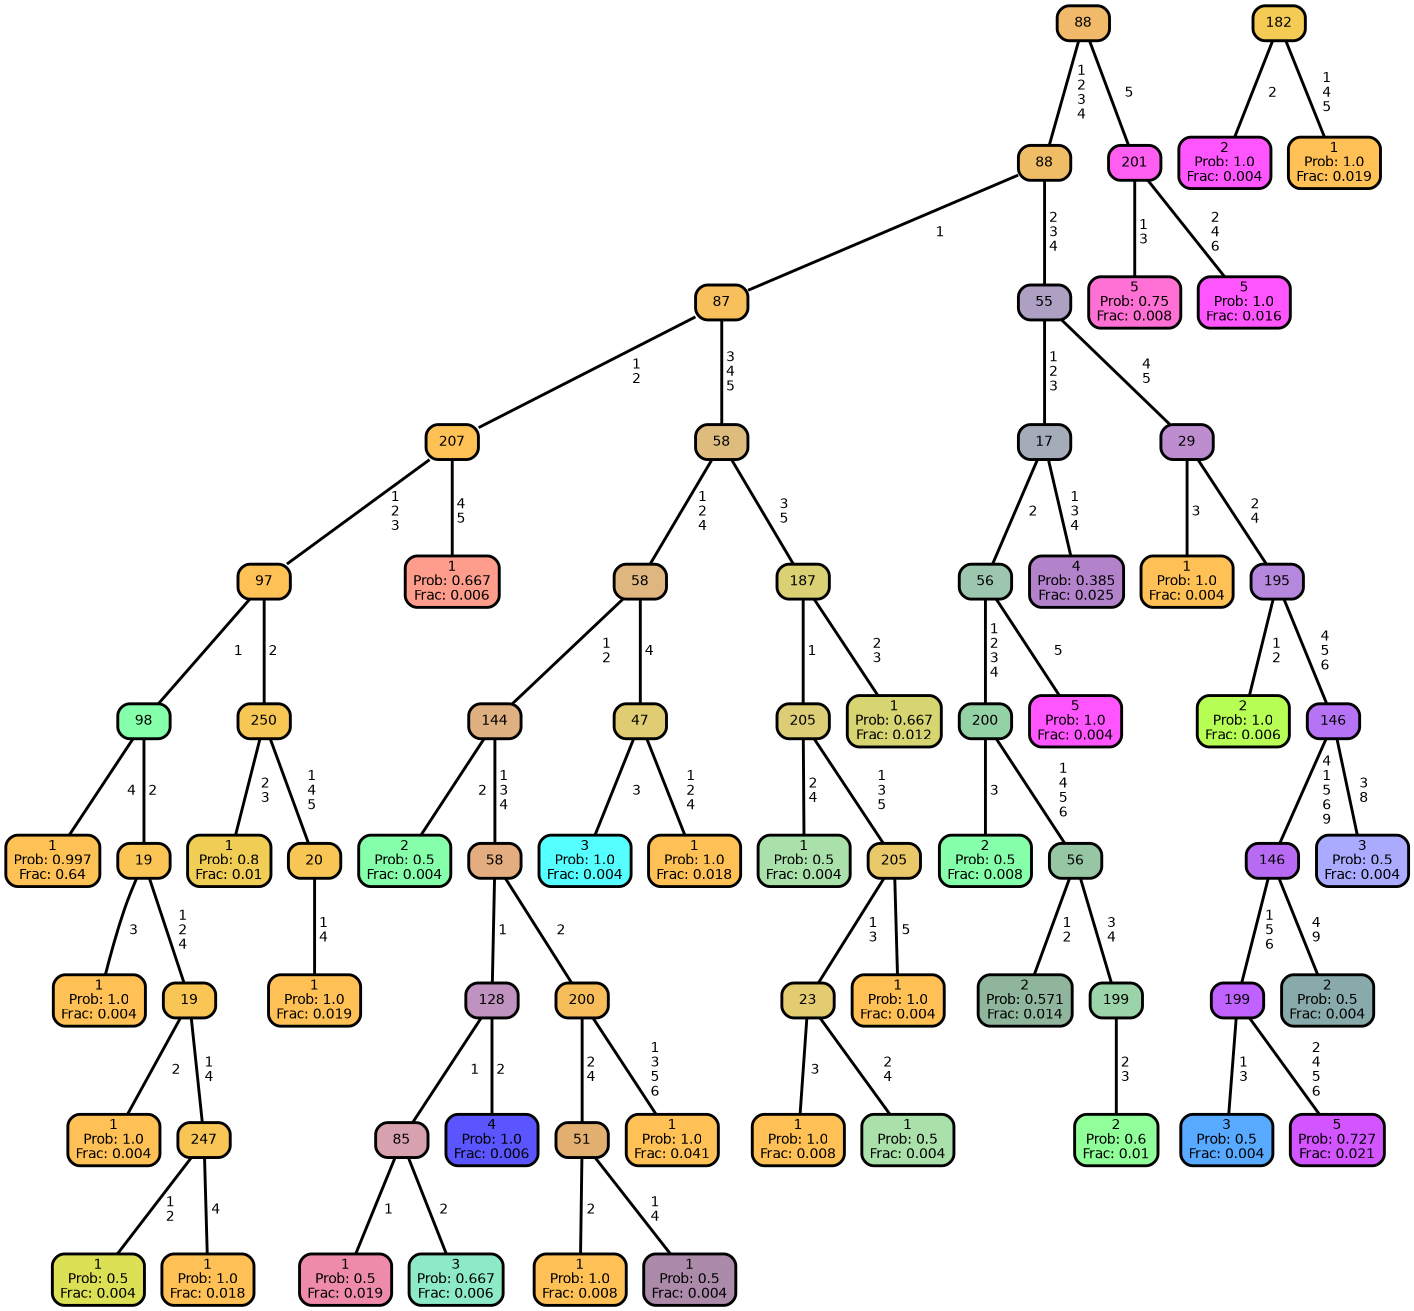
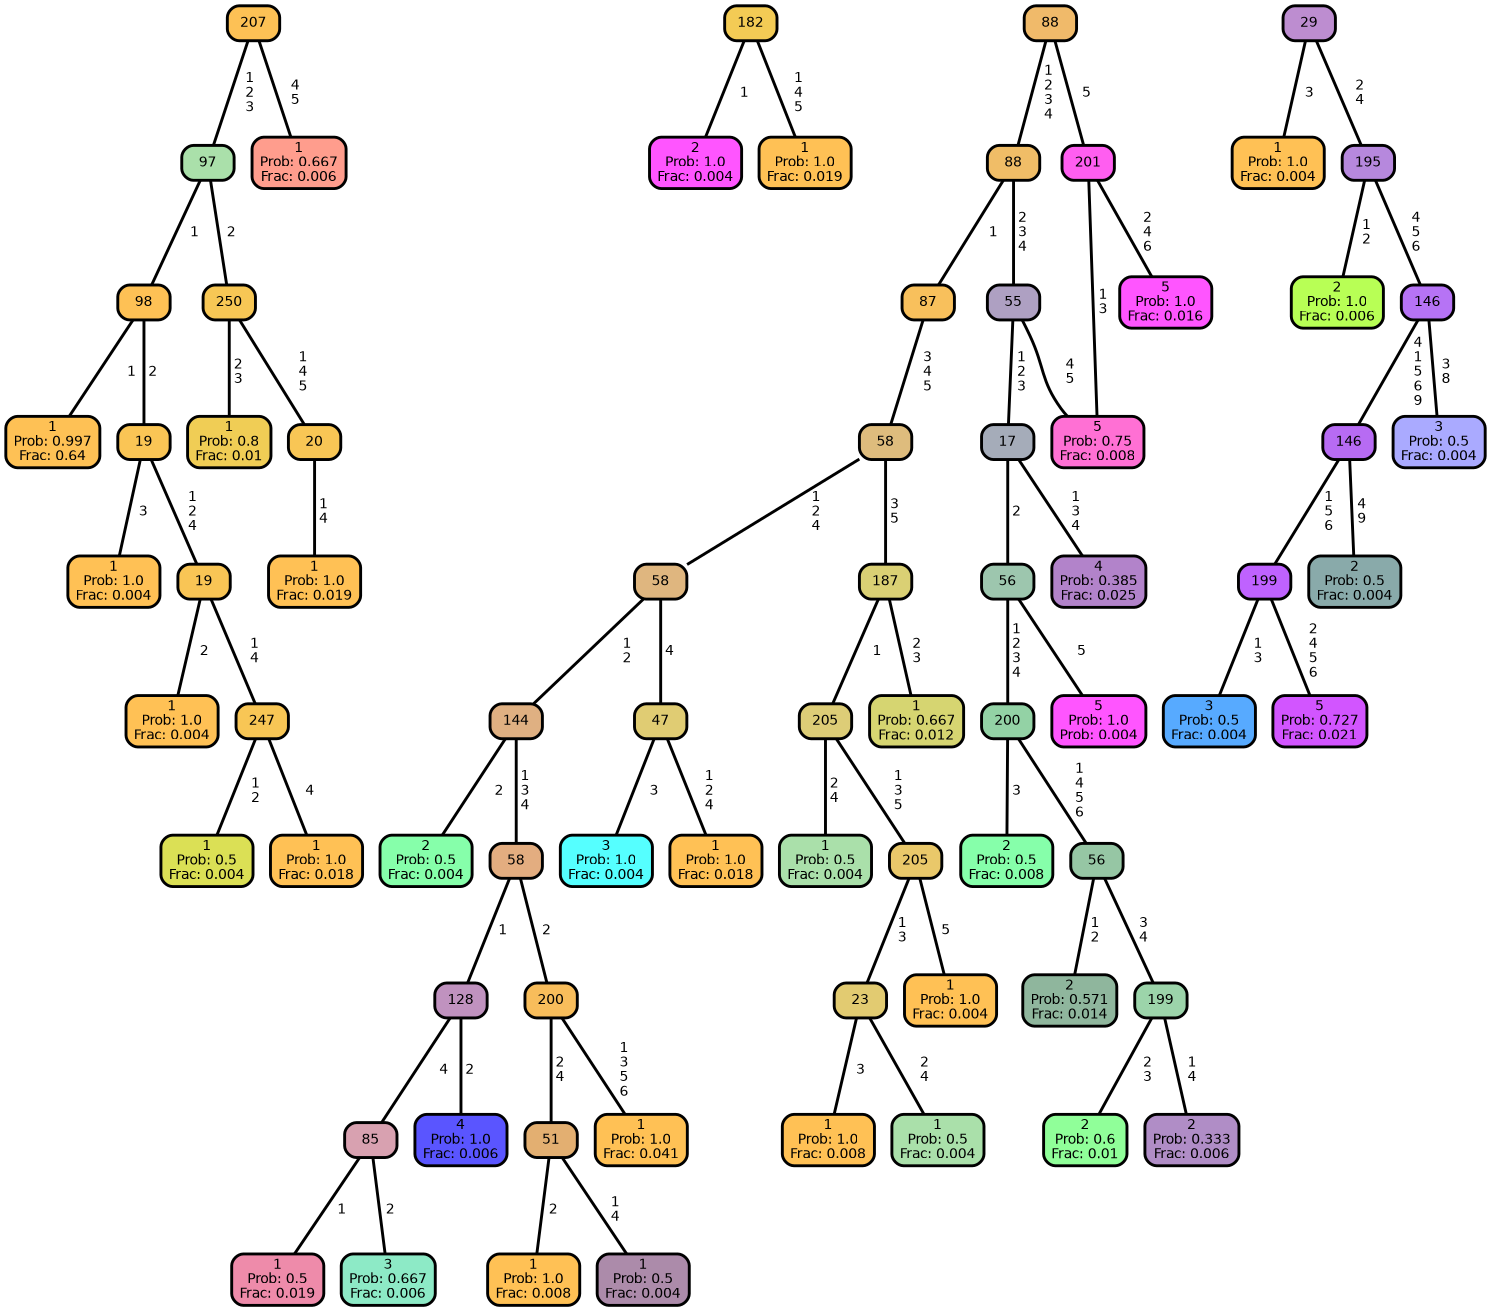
edge "182" -- "2 Prob: 1.0 Frac: 0.004": label " 2" -> " 1"
edge "87" -- "207": removed, label "1 2"
edge "55" -- "29": now "55" -- "5 Prob: 0.75 Frac: 0.008"
node "97": fillcolor #fdc155 -> #aae0aa
node "98": fillcolor #86ffaa -> #fec155
node "5 Prob: 1.0 Frac: 0.004": label "5 Prob: 1.0 Frac: 0.004" -> "5 Prob: 1.0 Prob: 0.004"
edge "98" -- "1 Prob: 0.997 Frac: 0.64": label " 4" -> " 1"
edge "128" -- "85": label " 1" -> " 4"
node "2 Prob: 0.333 Frac: 0.006": added
